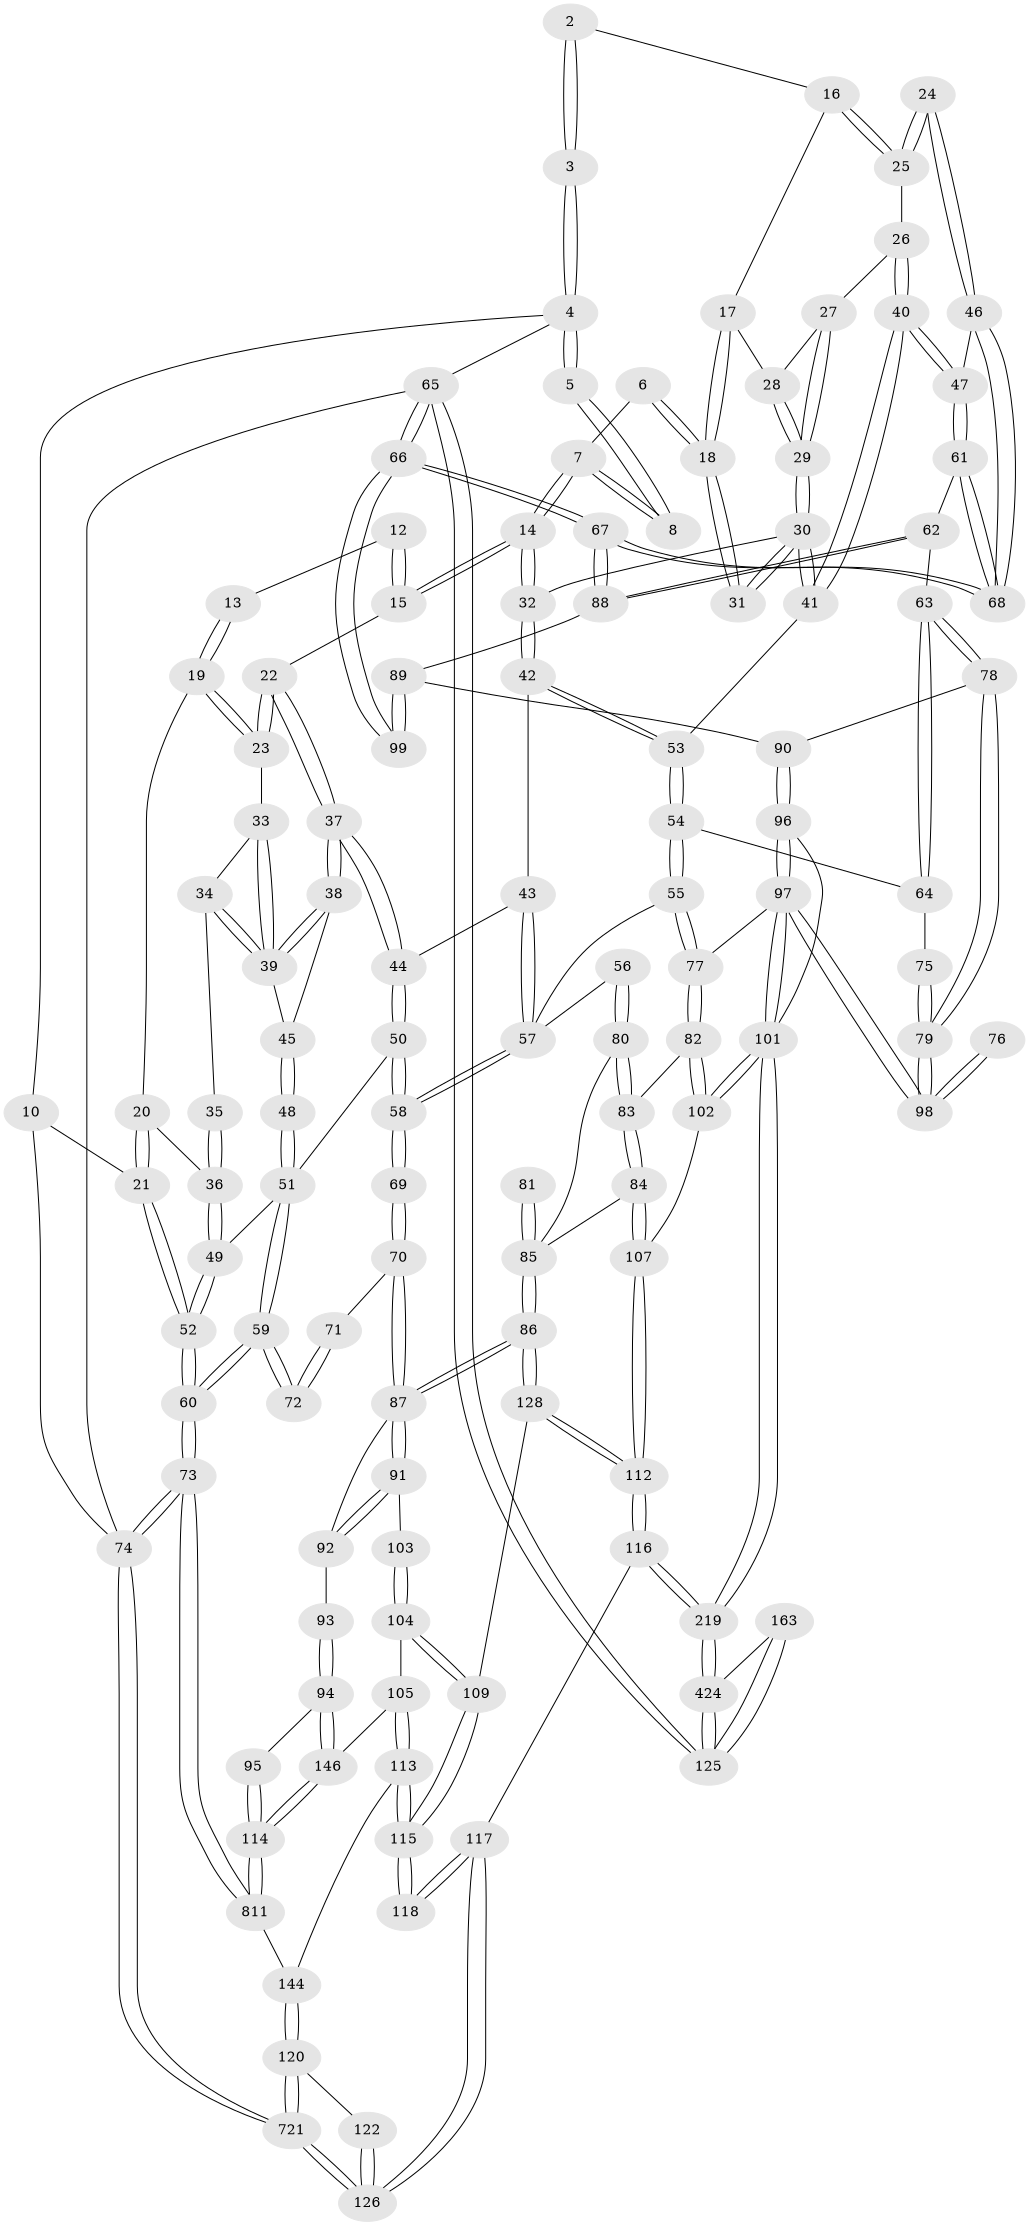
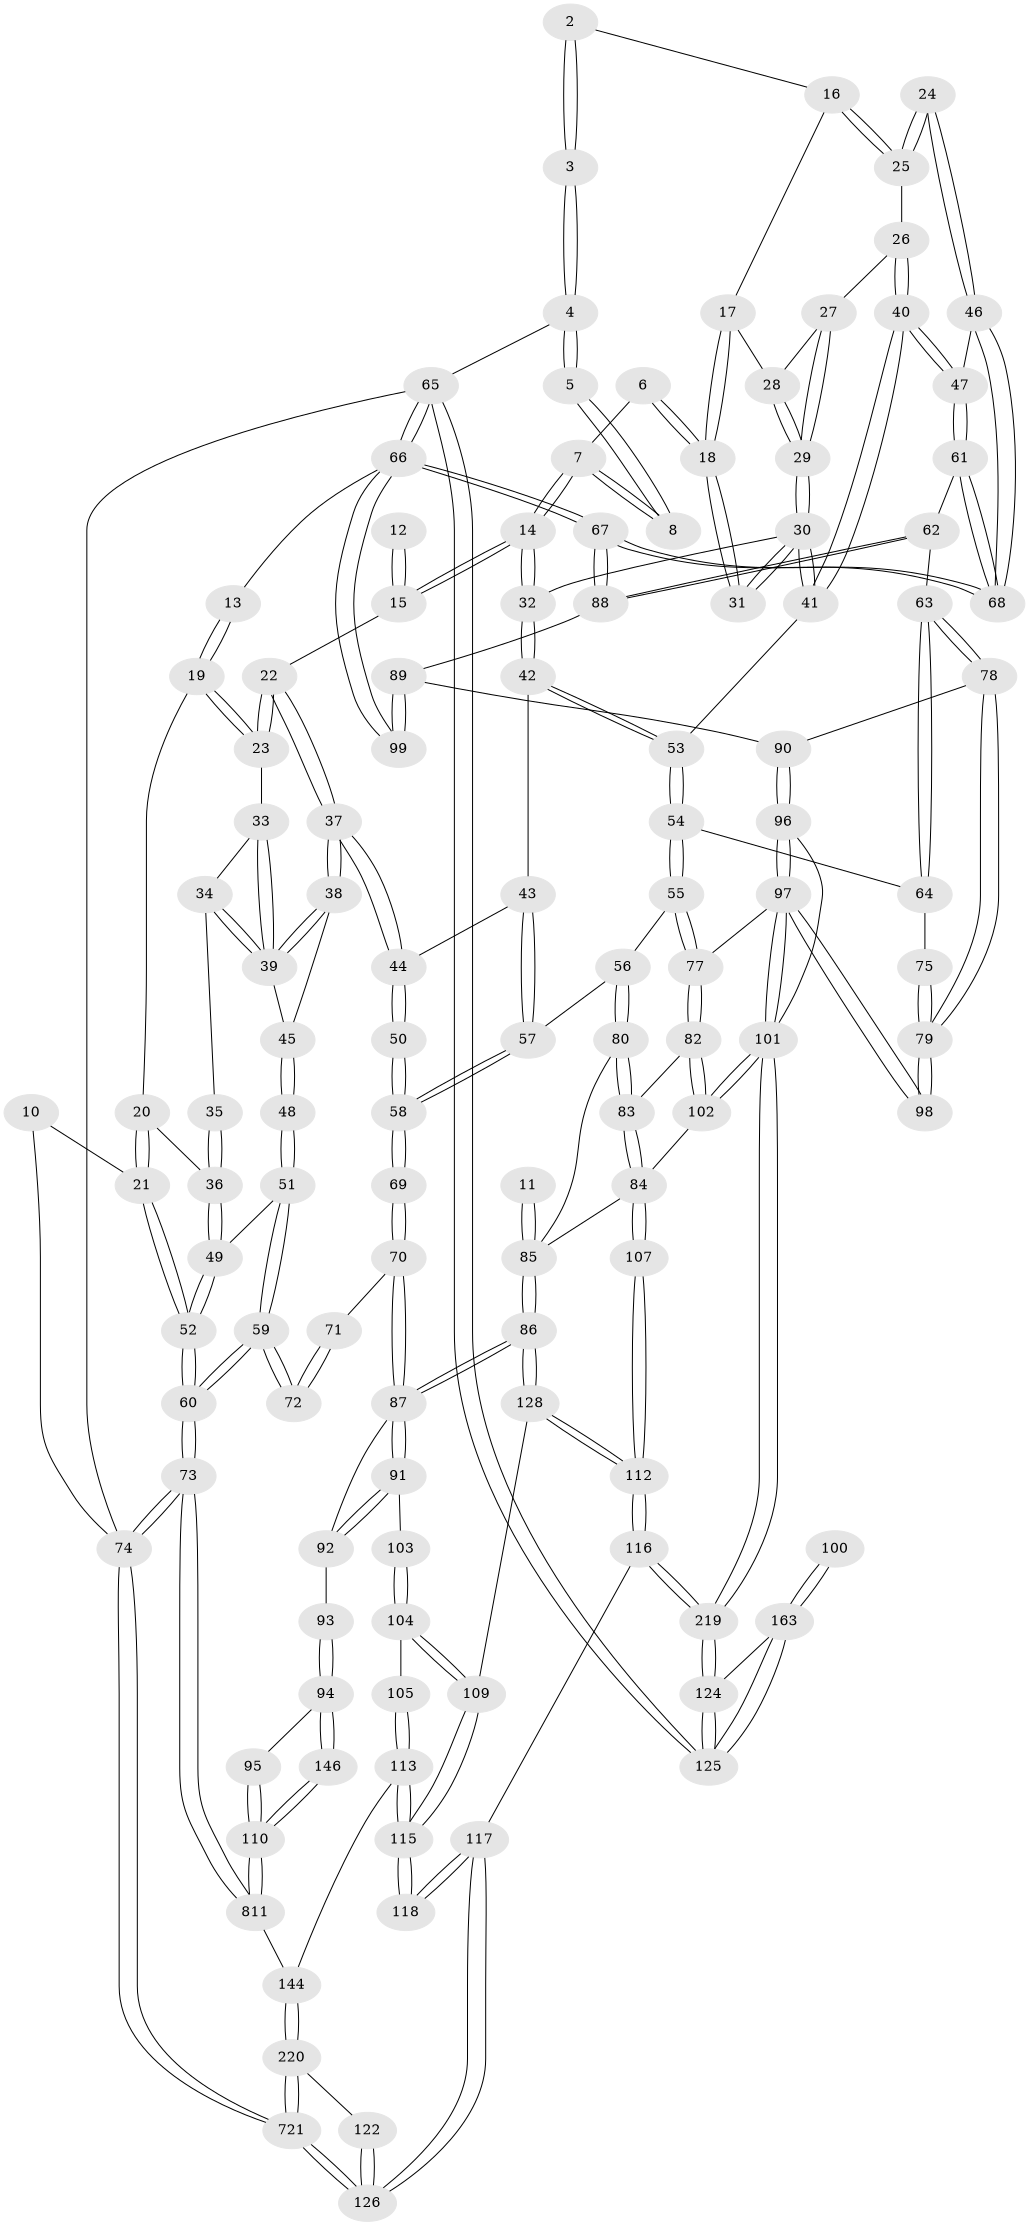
edge "4" -- "10": removed
edge "12" -- "13": now "66" -- "13"
edge "55" -- "57": now "55" -- "56"
node "76": removed
edge "50" -- "51": removed
node "81": label "81" -> "11"
edge "102" -- "107": now "102" -- "84"
node "100": added
node "424": label "424" -> "124"
edge "105" -- "146": removed
node "114": label "114" -> "110"
node "120": label "120" -> "220"
